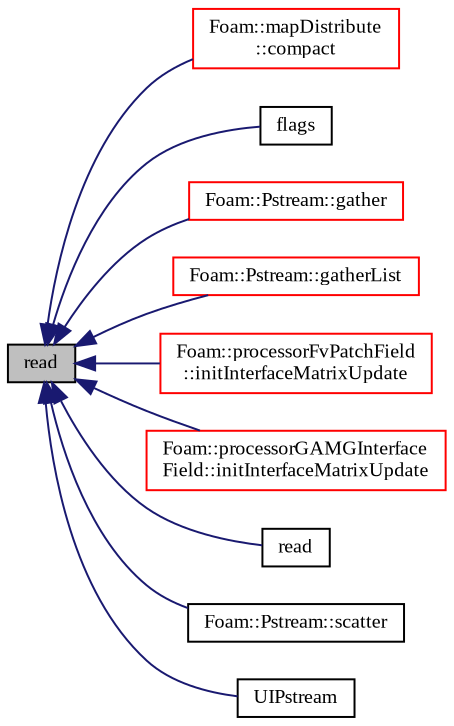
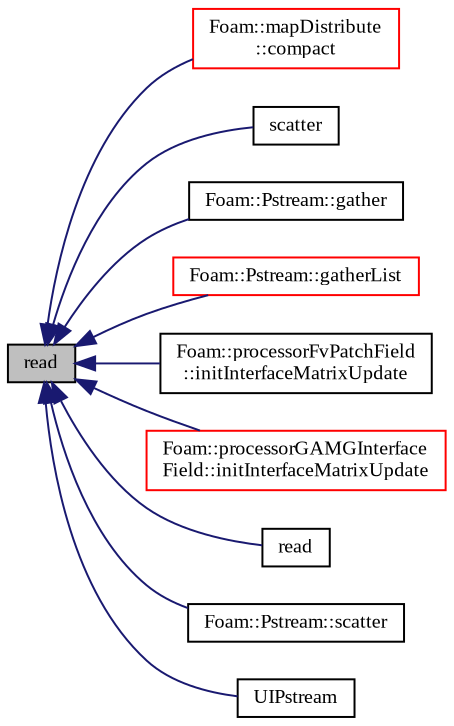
node "flags": label "flags" -> "scatter"
node "Foam::Pstream::gather": color red -> black
node "Foam::processorFvPatchField ::initInterfaceMatrixUpdate": color red -> black
